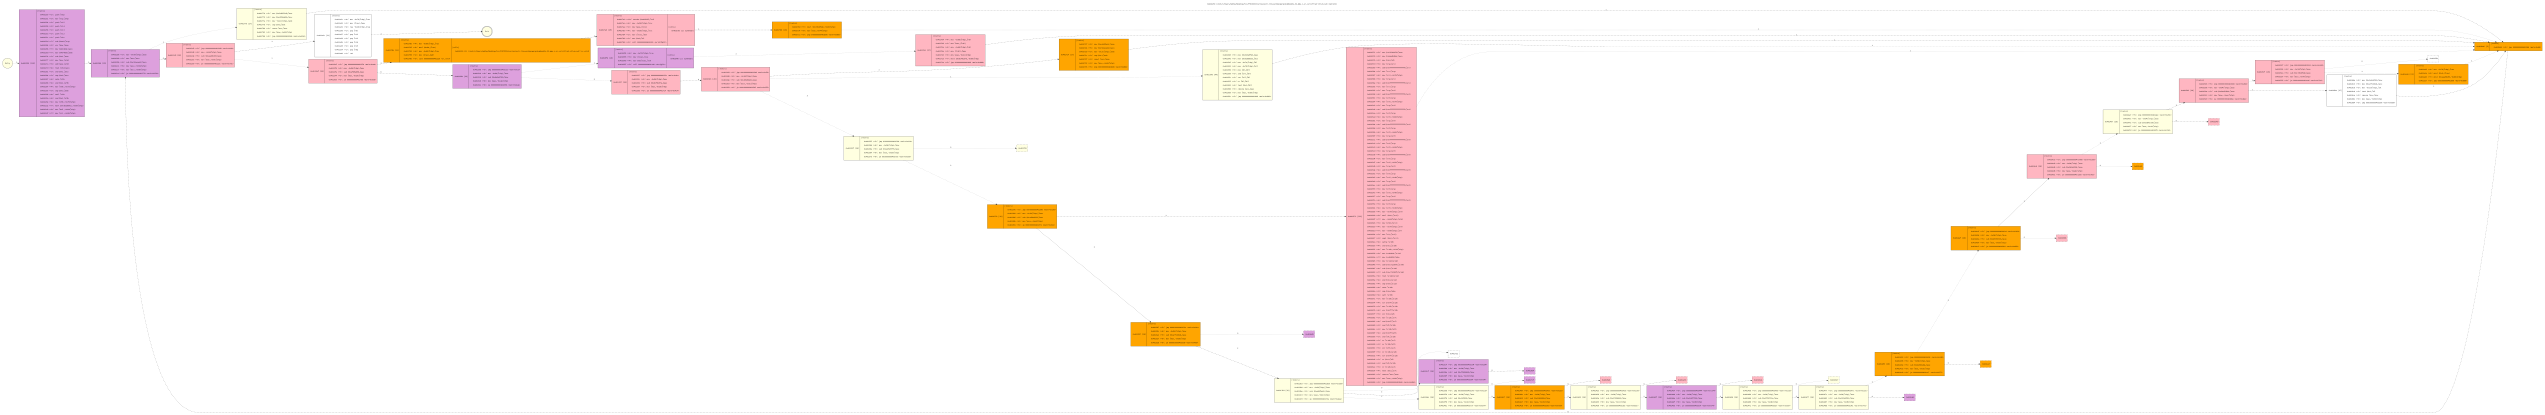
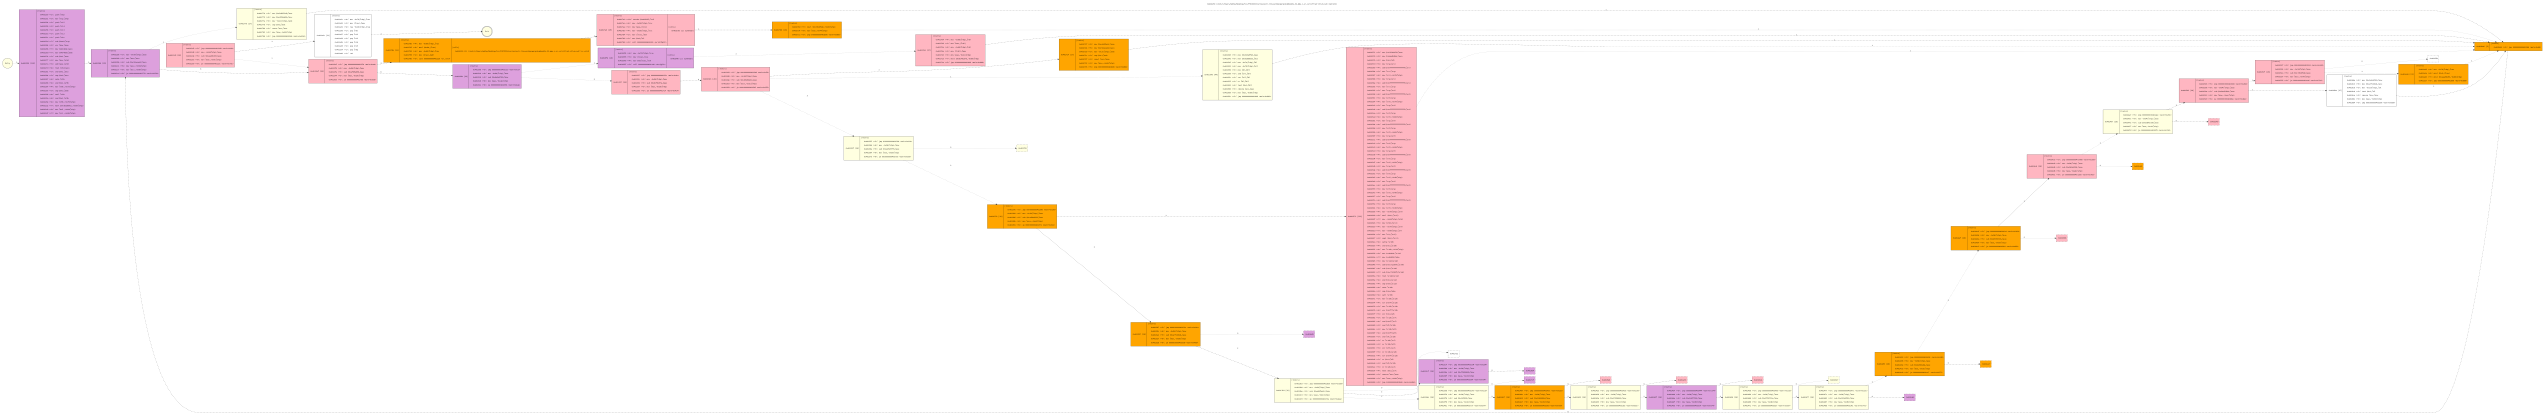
edge "0x4012b6 [29]" -> "0x4012d3 [28]": now "0x4012b6 [29]" -> "0x4012ef [28]"
